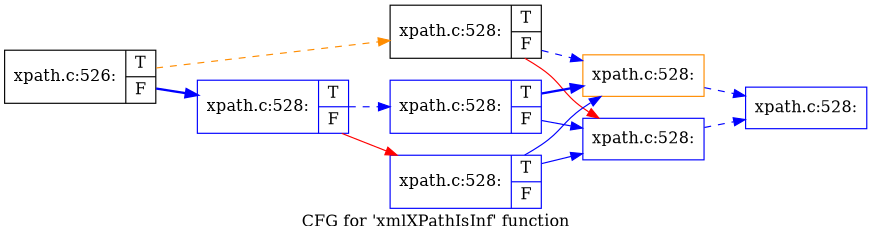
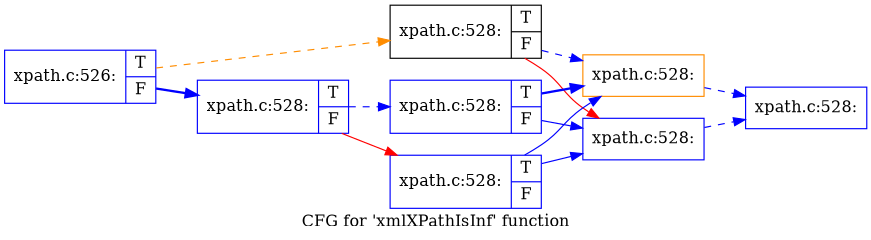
node "xpath.c:526:": color black -> blue
